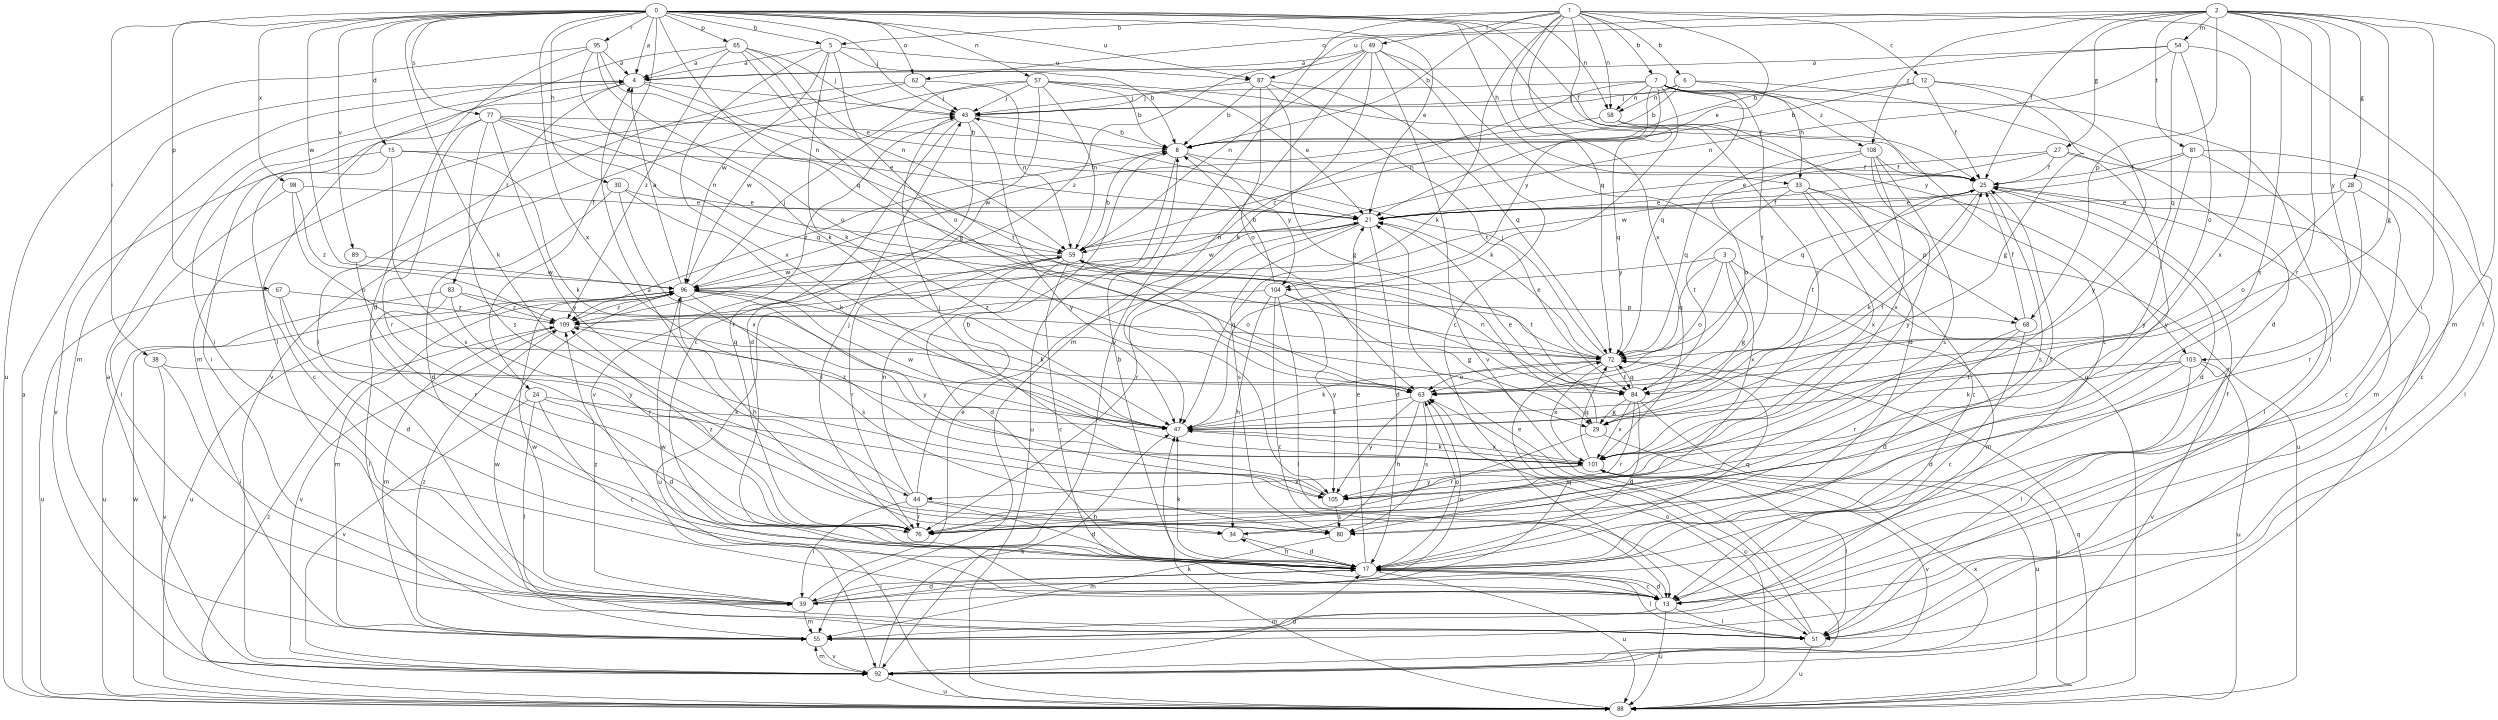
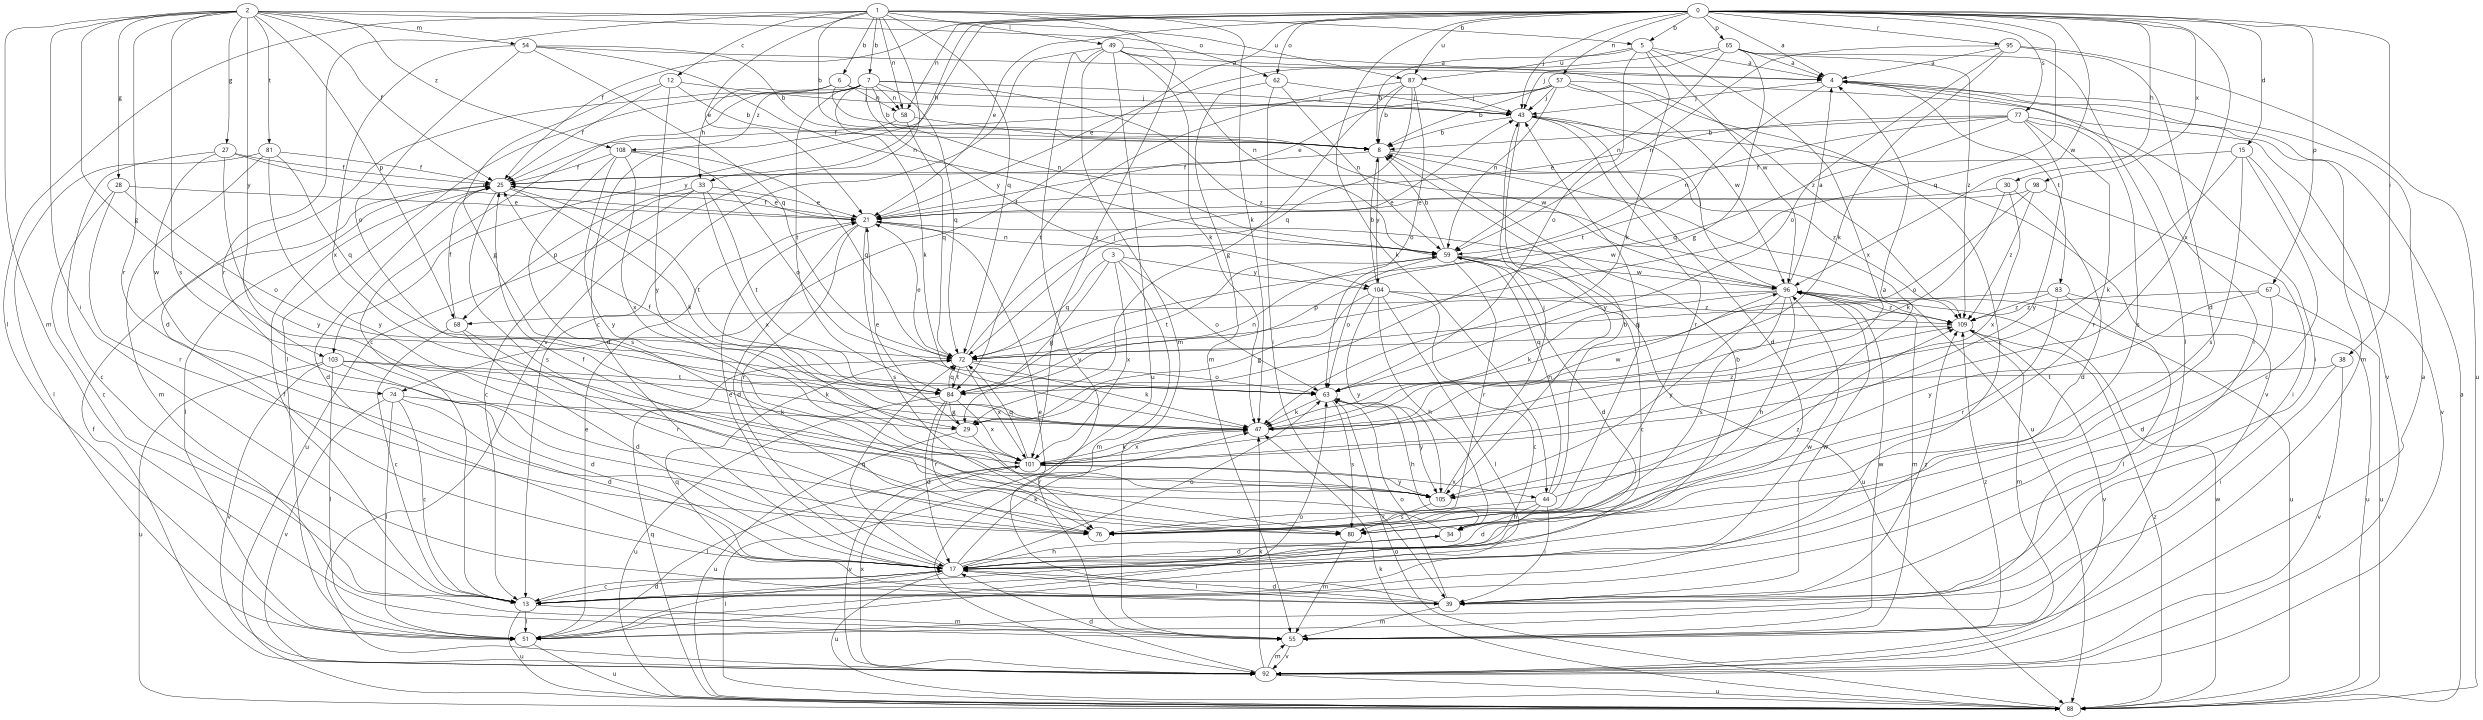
edge "27" -> "96": now "27" -> "24"
node "89": removed
